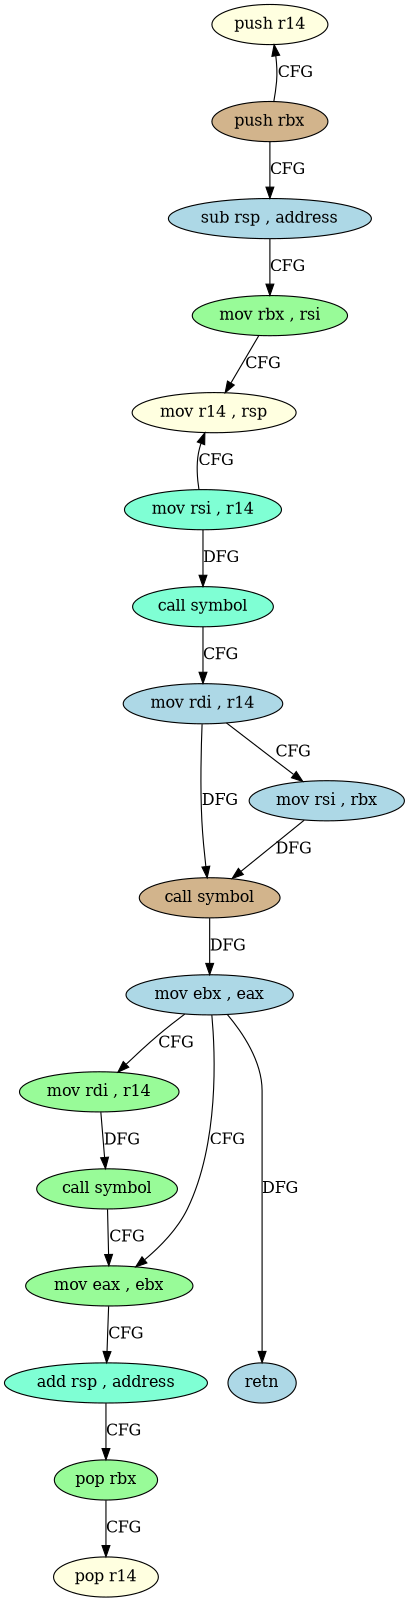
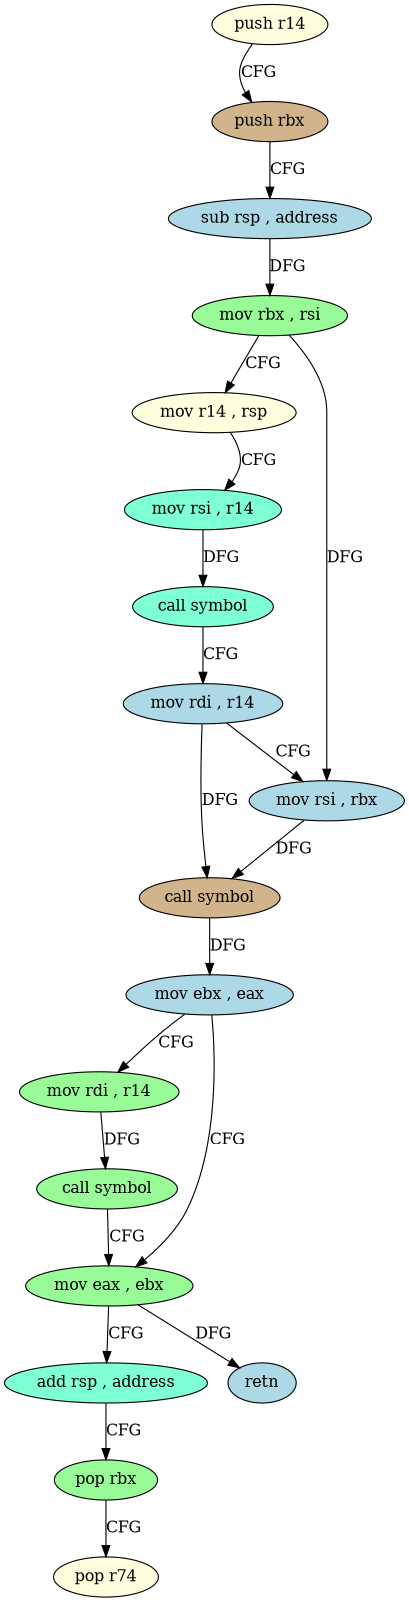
edge "push rbx" -> "push r14": reversed
edge "sub rsp , address" -> "mov rbx , rsi": label "CFG" -> "DFG"
edge "mov rsi , r14" -> "mov r14 , rsp": reversed
edge "mov rbx , rsi" -> "mov rsi , rbx": added, label "DFG"
edge "mov ebx , eax" -> "retn": now "mov eax , ebx" -> "retn"
node "pop r14": label "pop r14" -> "pop r74"
